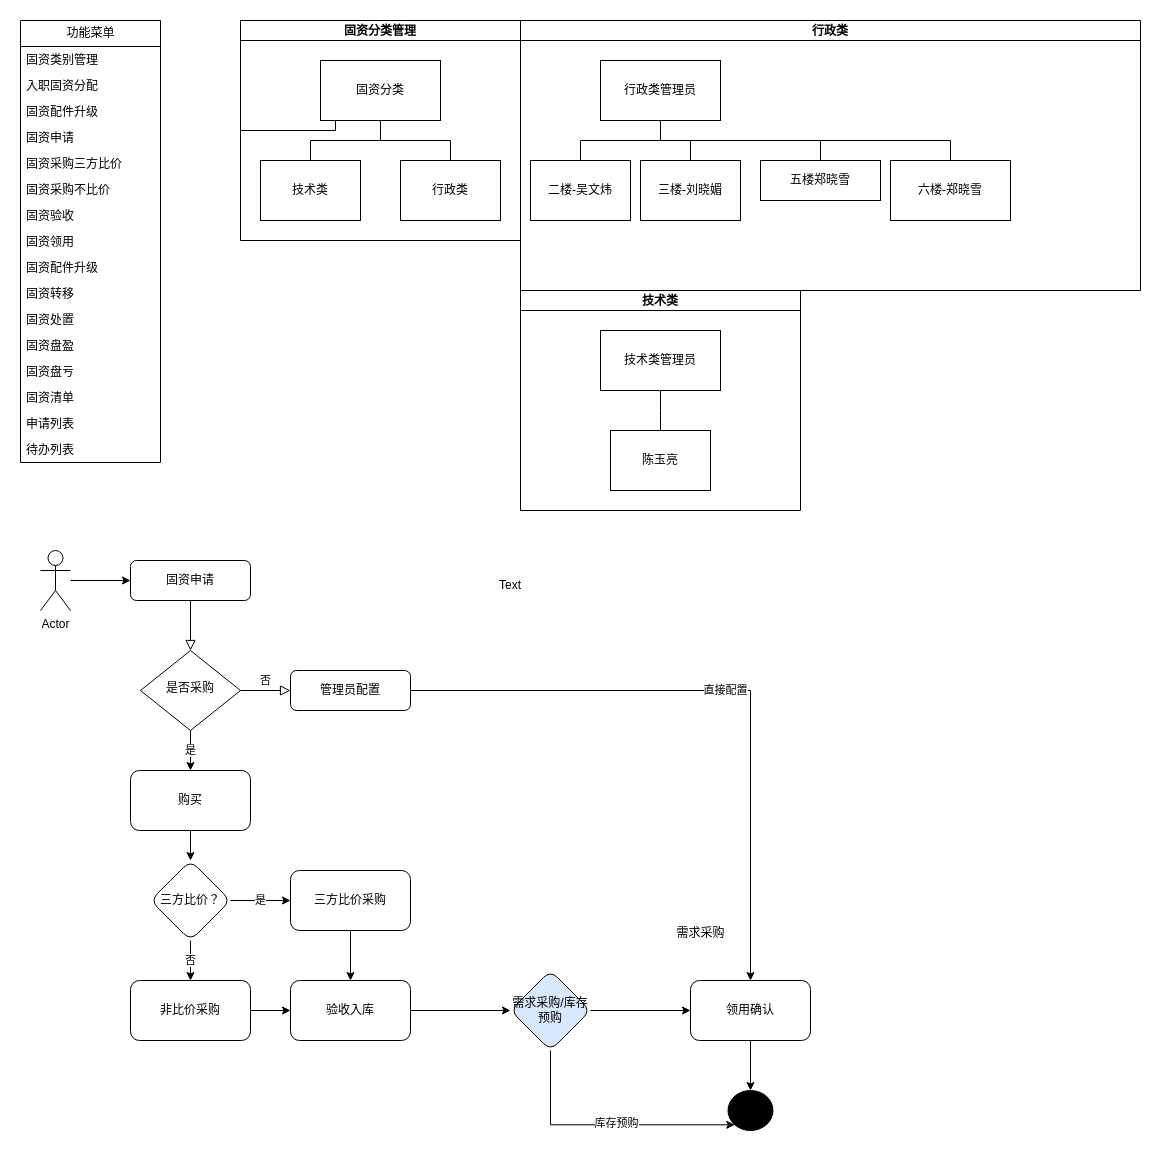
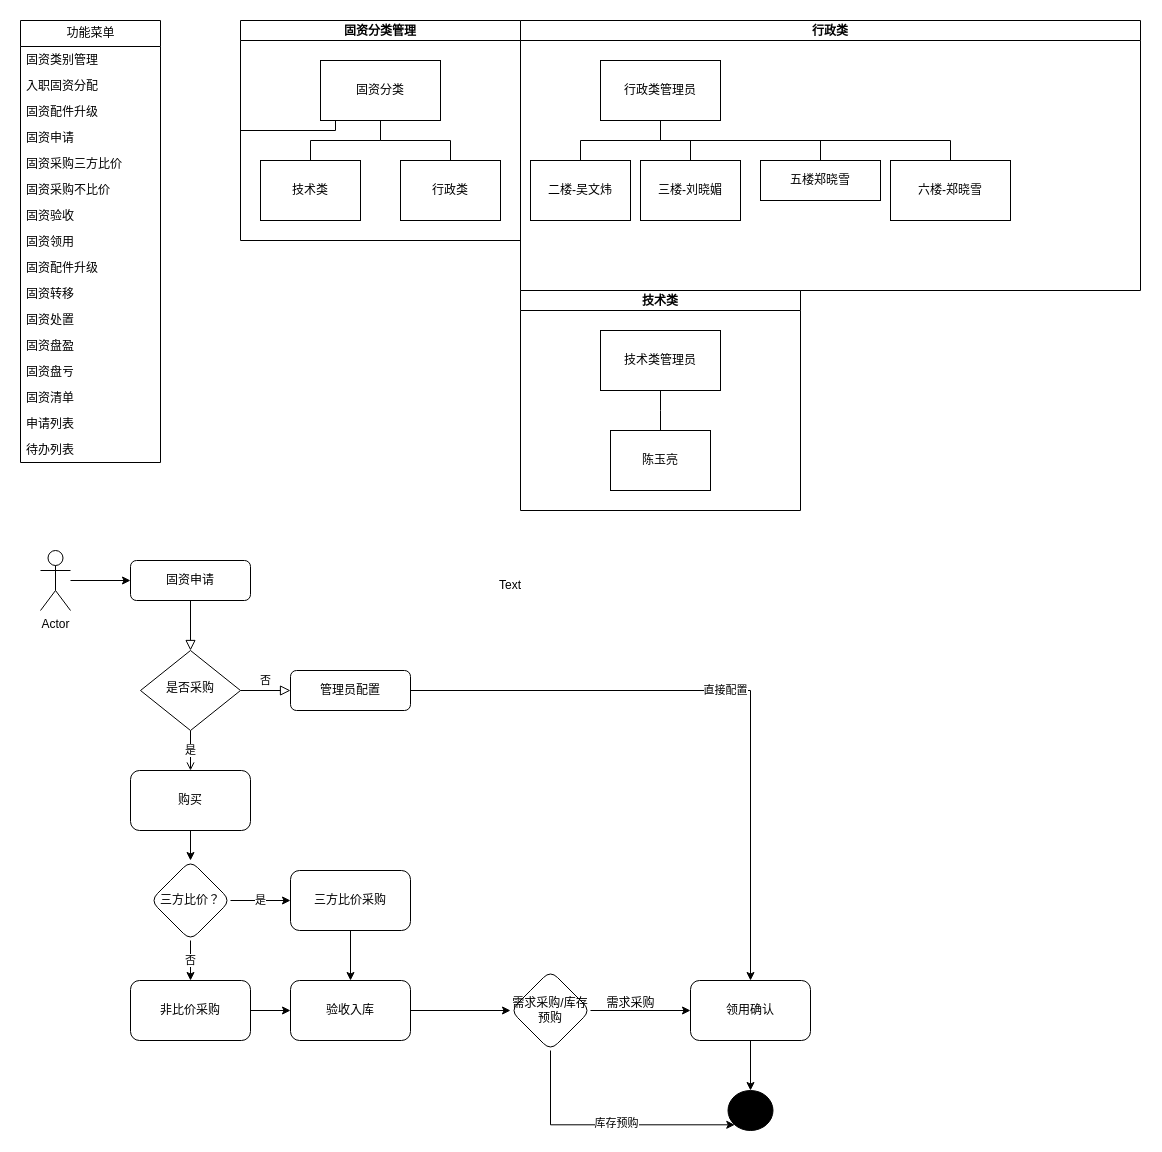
edge "是否采购" -> "购买": arrowhead classic -> open
node "需求采购": moved (701, 934) -> (631, 1004)
node "需求采购/库存预购": fillcolor #dae8fc -> #ffffff
